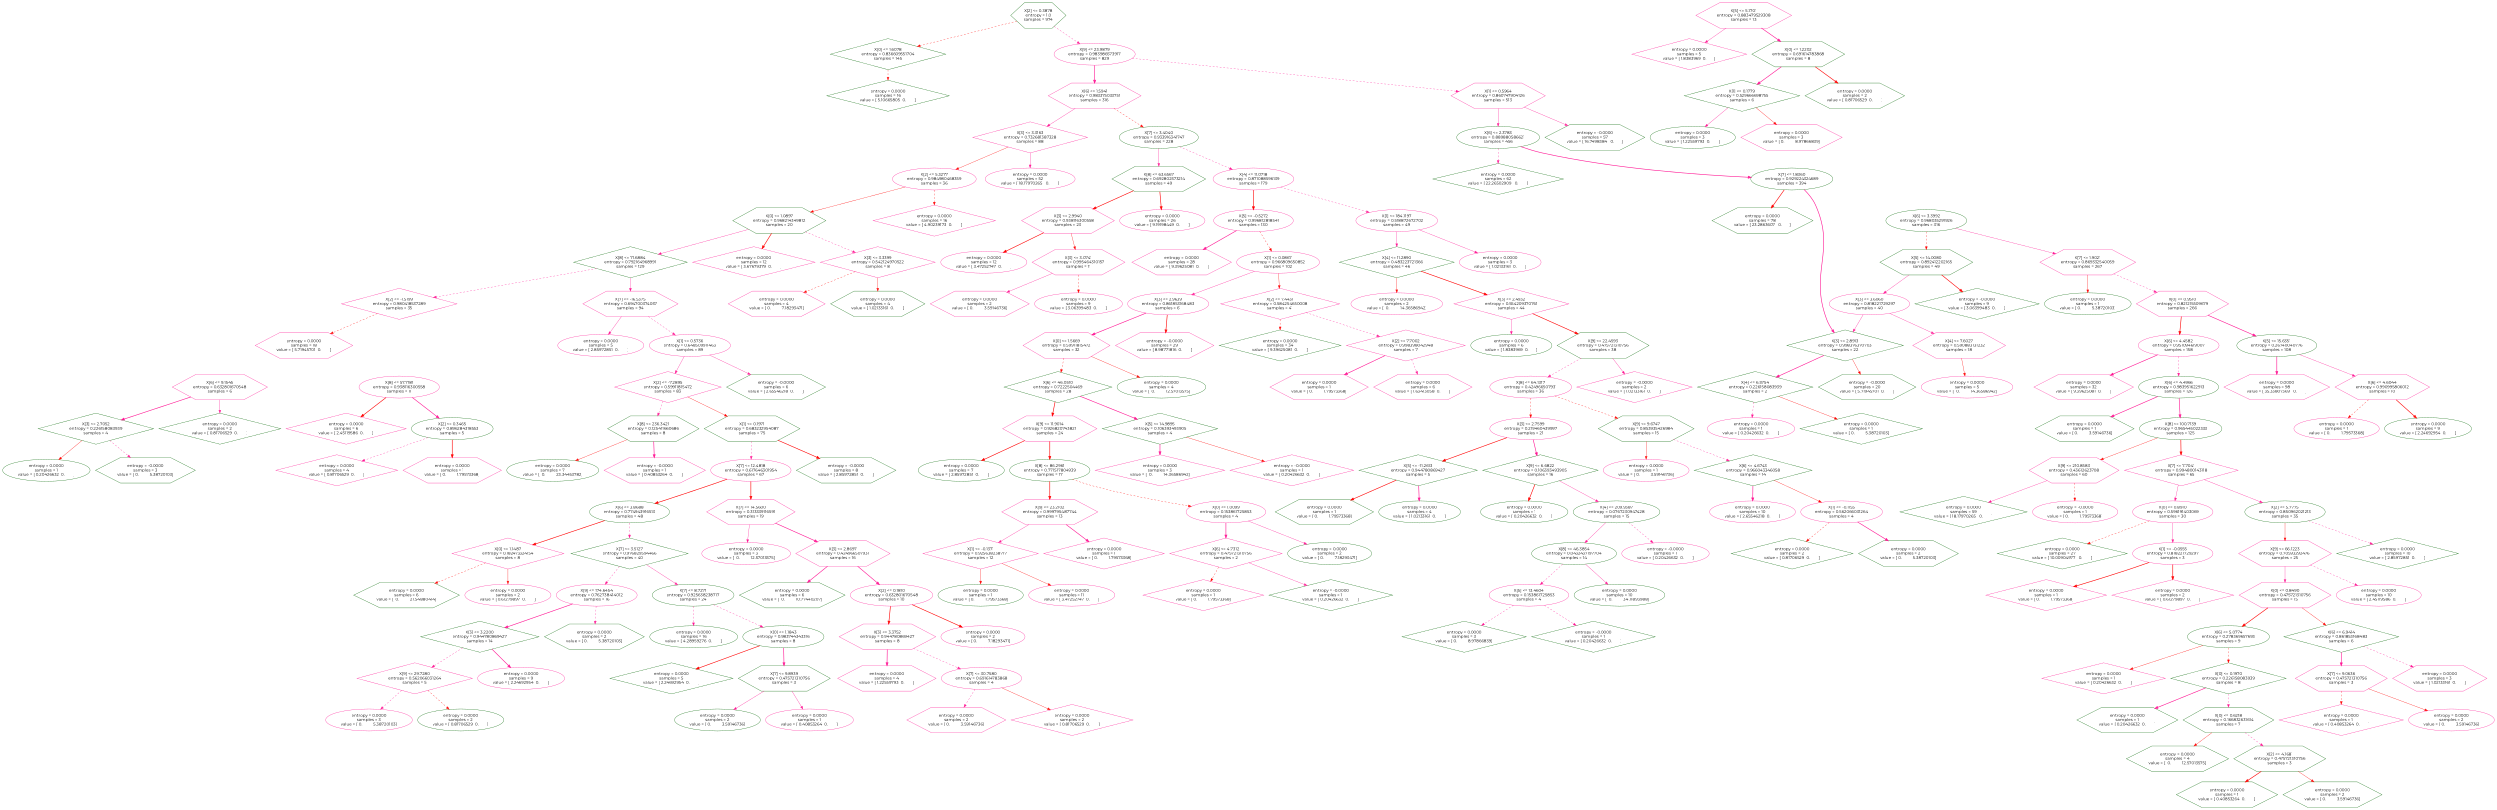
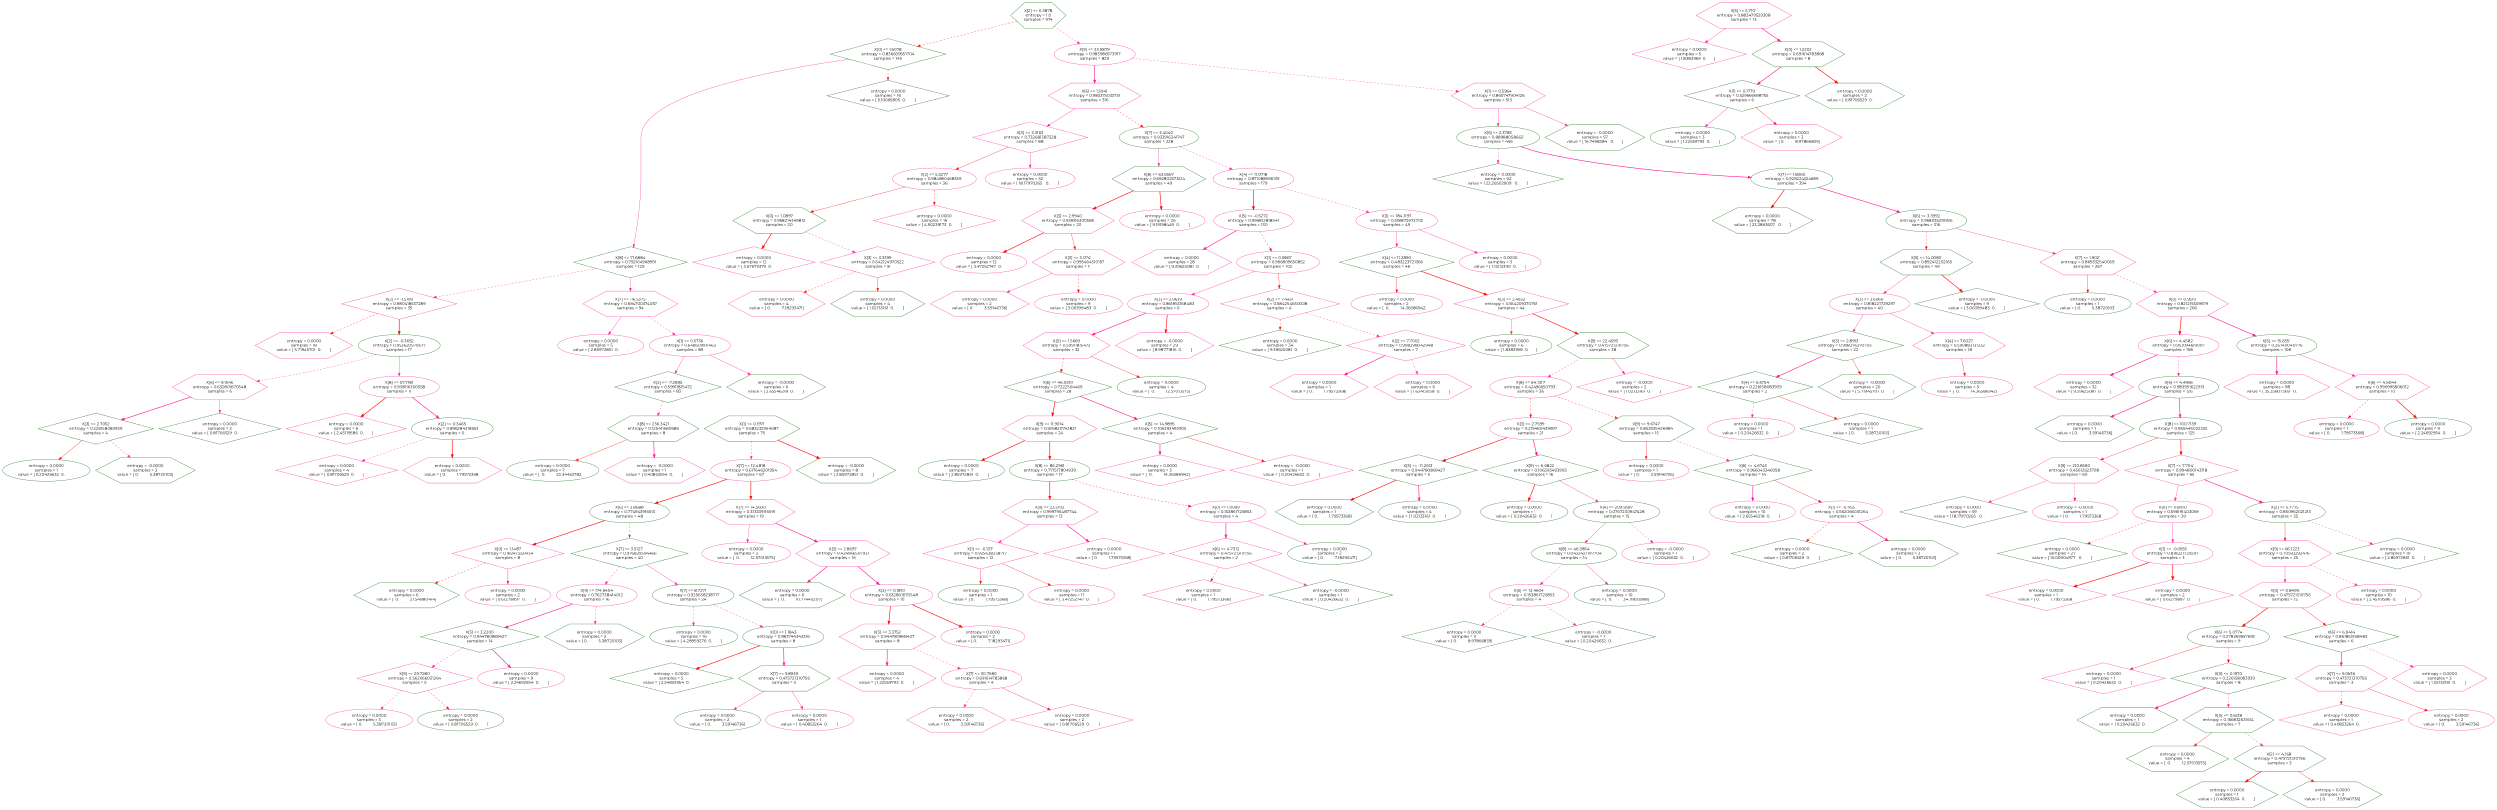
edge "X[0] <= 1.0897 entropy = 0.968214349812 samples = 20" -> "X[8] <= 71.6884 entropy = 0.792164968991 samples = 129": now "X[0] <= 1.6078 entropy = 0.836609551704 samples = 145" -> "X[8] <= 71.6884 entropy = 0.792164968991 samples = 129"
edge "X[7] <= 1.8360 entropy = 0.929224324689 samples = 394" -> "X[3] <= 2.8913 entropy = 0.998376370703 samples = 22": now "X[7] <= 1.8360 entropy = 0.929224324689 samples = 394" -> "X[6] <= 3.3992 entropy = 0.968035291926 samples = 316"
node "X[2] <= -0.3652 entropy = 0.953620570677 samples = 17": added
node "X[2] <= -7.2895 entropy = 0.59911815472 samples = 83": color deeppink -> darkgreen
edge "X[2] <= -7.2895 entropy = 0.59911815472 samples = 83" -> "X[1] <= 0.1971 entropy = 0.683232954087 samples = 75": removed
edge "X[7] <= 7.7041 entropy = 0.994800143118 samples = 65" -> "X[2] <= 5.7775 entropy = 0.850962021213 samples = 35": style solid -> bold
